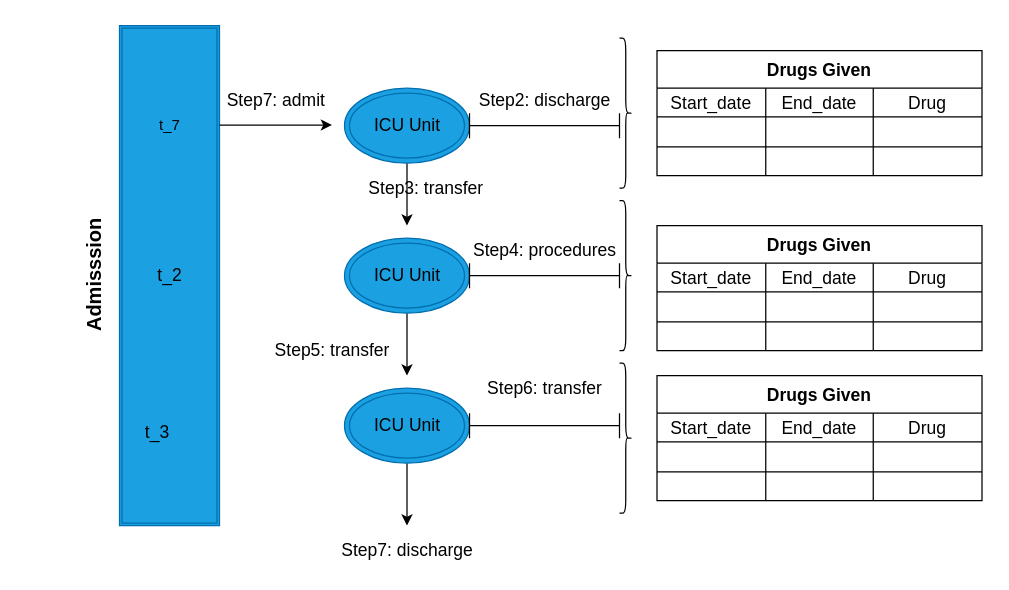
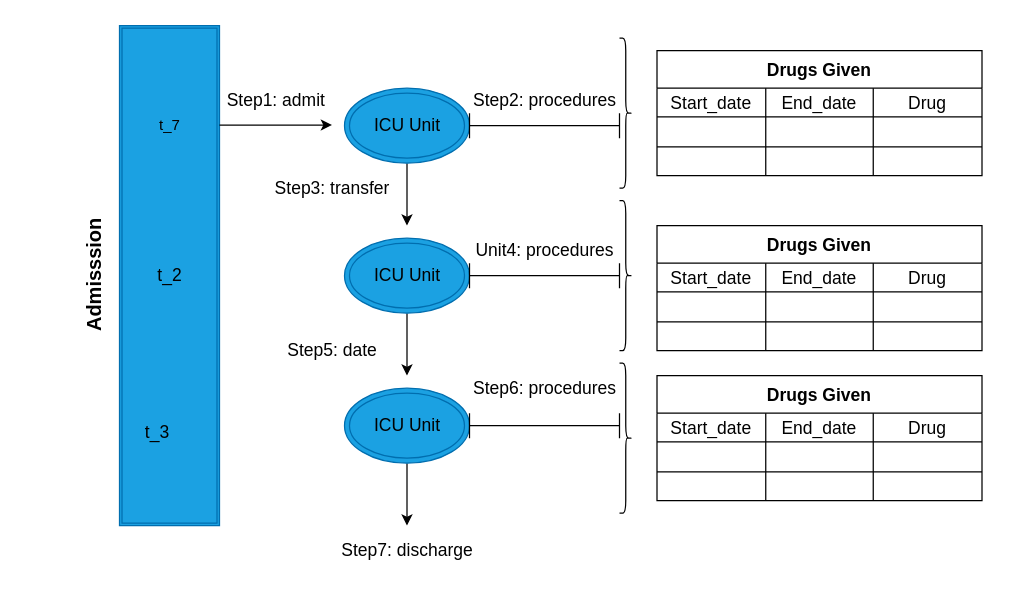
node "Step7: admit": label "Step7: admit" -> "Step1: admit"
node "Step2: discharge": label "Step2: discharge" -> "Step2: procedures"
node "Step3: transfer": moved (426, 188) -> (332, 188)
node "Step4: procedures": label "Step4: procedures" -> "Unit4: procedures"
node "Step5: transfer": label "Step5: transfer" -> "Step5: date"
node "Step6: transfer": label "Step6: transfer" -> "Step6: procedures"
